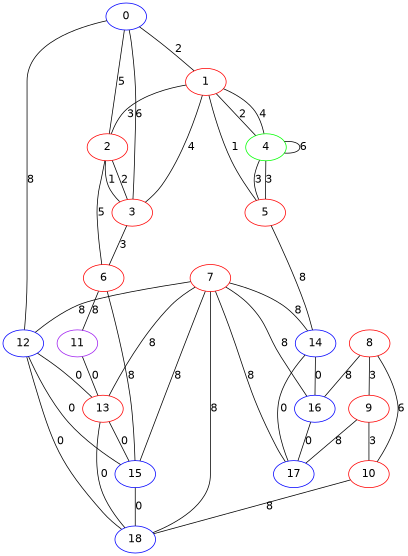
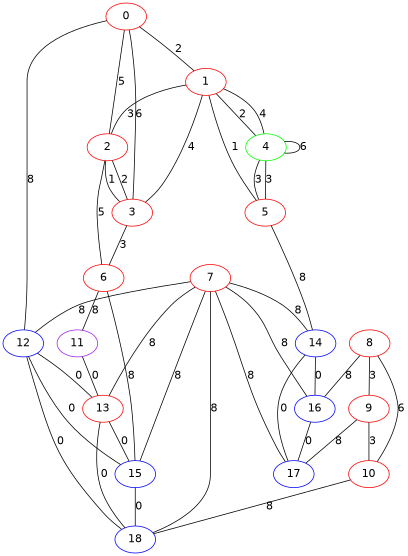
node "0": color blue -> red
